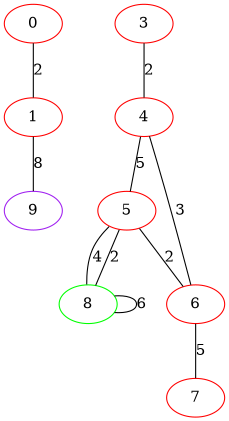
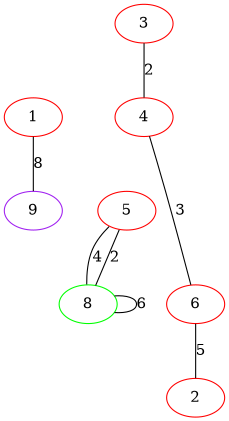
node "0": removed
edge "4" -- "5": removed, label "5"
edge "5" -- "6": removed, label "2"
node "7": label "7" -> "2"
